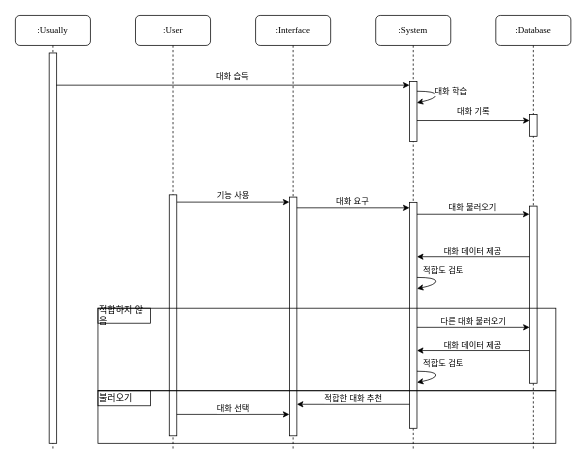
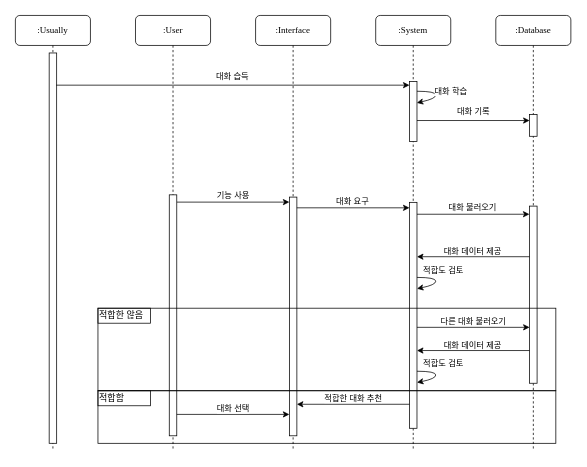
node "적합하지 않음": label "적합하지 않음" -> "적합한 않음"
node "불러오기": label "불러오기" -> "적합함"
